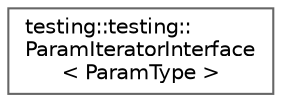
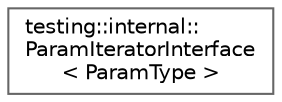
node "testing::testing:: ParamIteratorInterface < ParamType >": label "testing::testing:: ParamIteratorInterface < ParamType >" -> "testing::internal:: ParamIteratorInterface < ParamType >"
